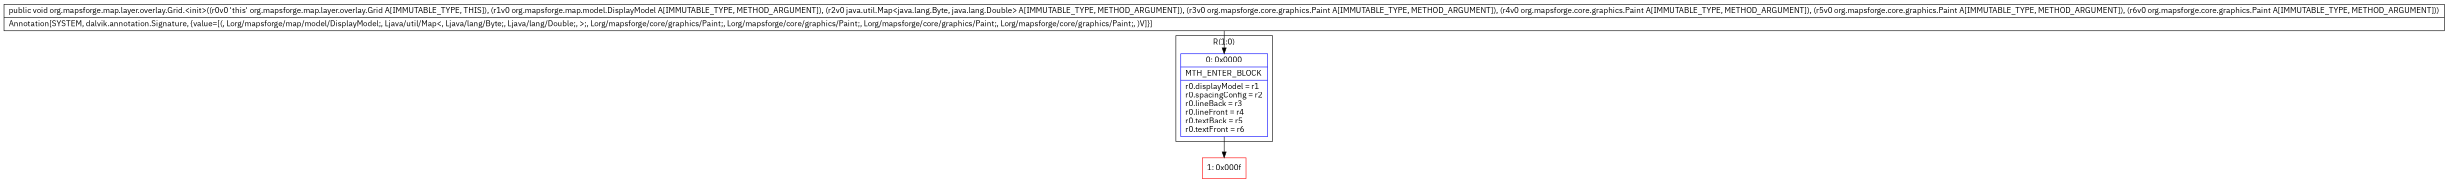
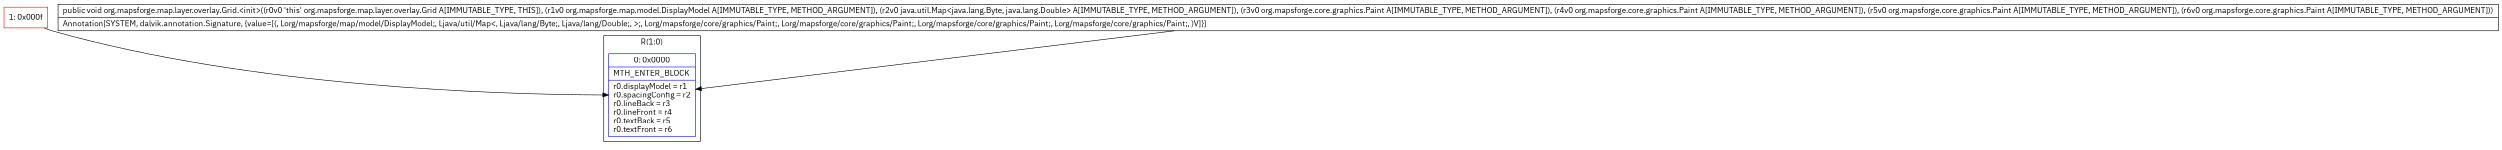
edge "0: 0x0000" -> "1: 0x000f": reversed
